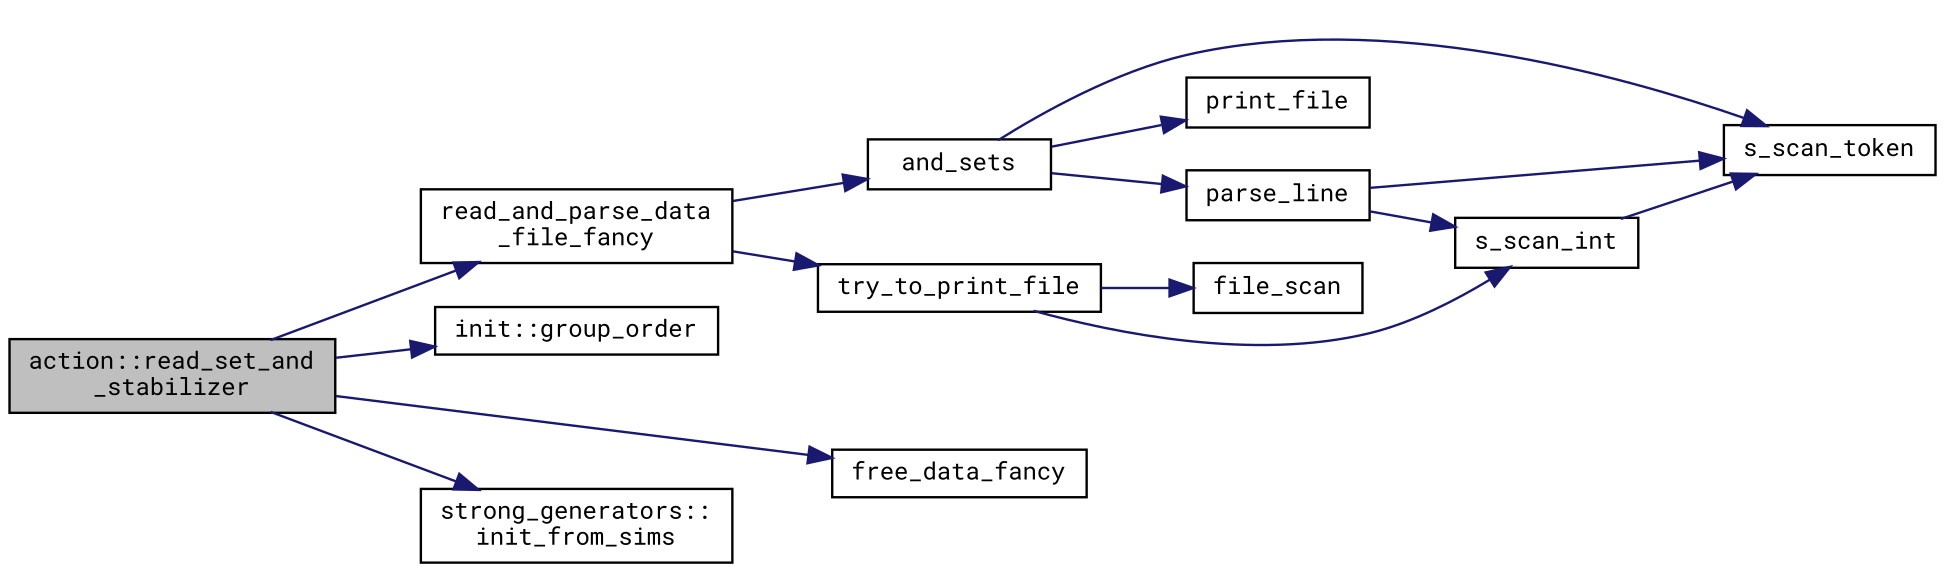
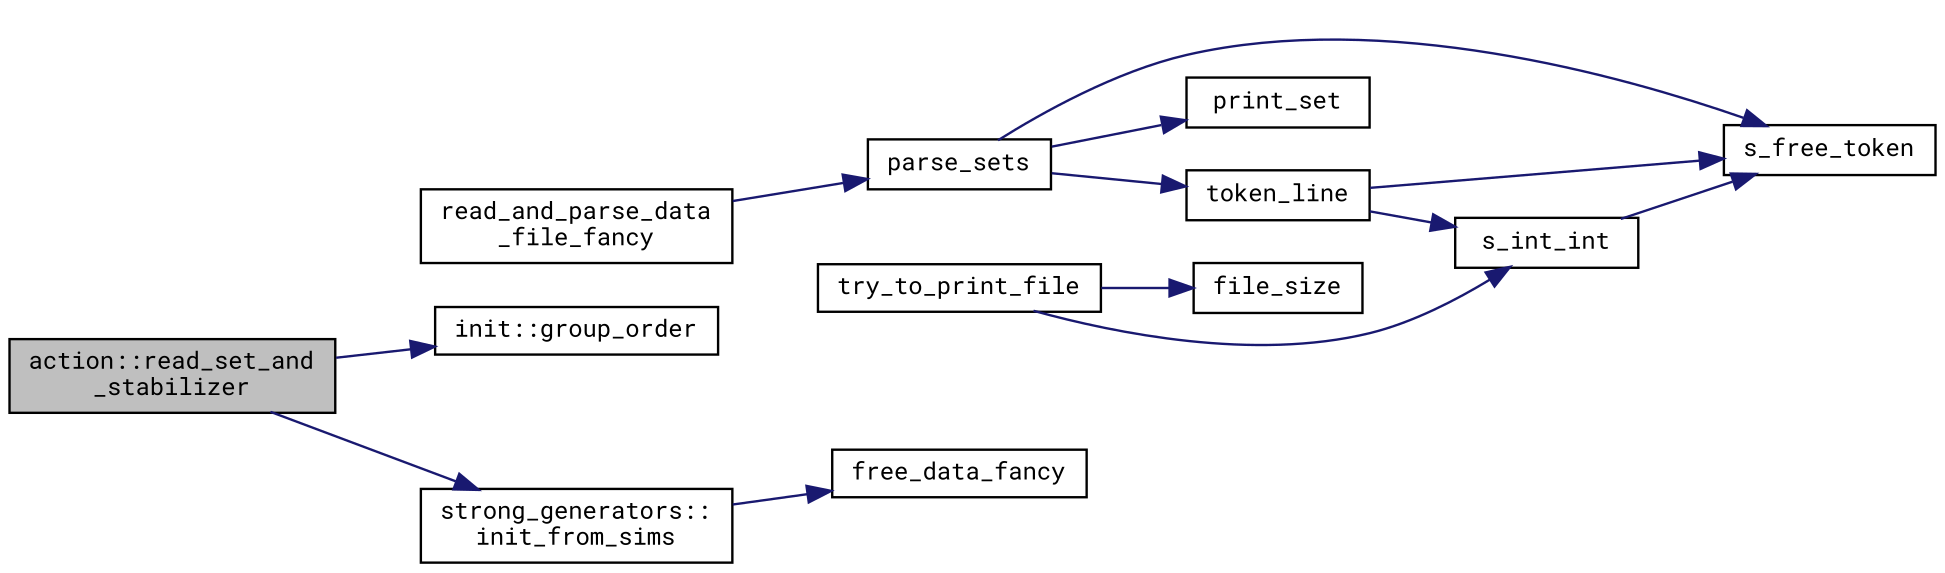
node "print_file": label "print_file" -> "print_set"
node "s_scan_token": label "s_scan_token" -> "s_free_token"
node "and_sets": label "and_sets" -> "parse_sets"
node "parse_line": label "parse_line" -> "token_line"
node "s_scan_int": label "s_scan_int" -> "s_int_int"
edge "read_and_parse_data _file_fancy" -> "try_to_print_file": removed
node "file_scan": label "file_scan" -> "file_size"
edge "action::read_set_and _stabilizer" -> "read_and_parse_data _file_fancy": removed
edge "action::read_set_and _stabilizer" -> "free_data_fancy": now "strong_generators:: init_from_sims" -> "free_data_fancy"
